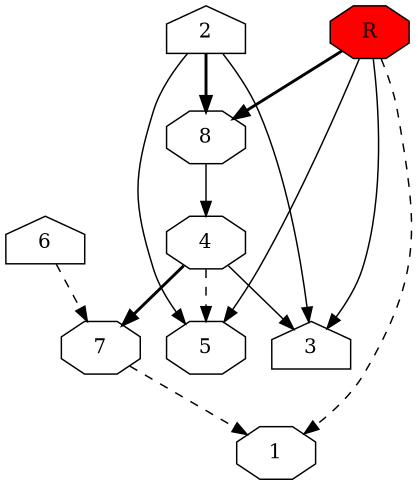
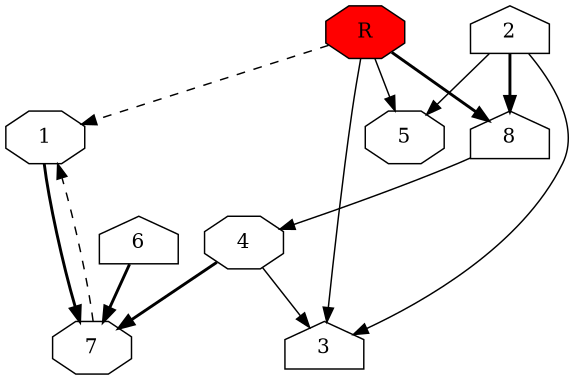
node "8": shape octagon -> house
edge "1" -> "7": added
edge "6" -> "7": style dashed -> bold
edge "4" -> "5": removed
